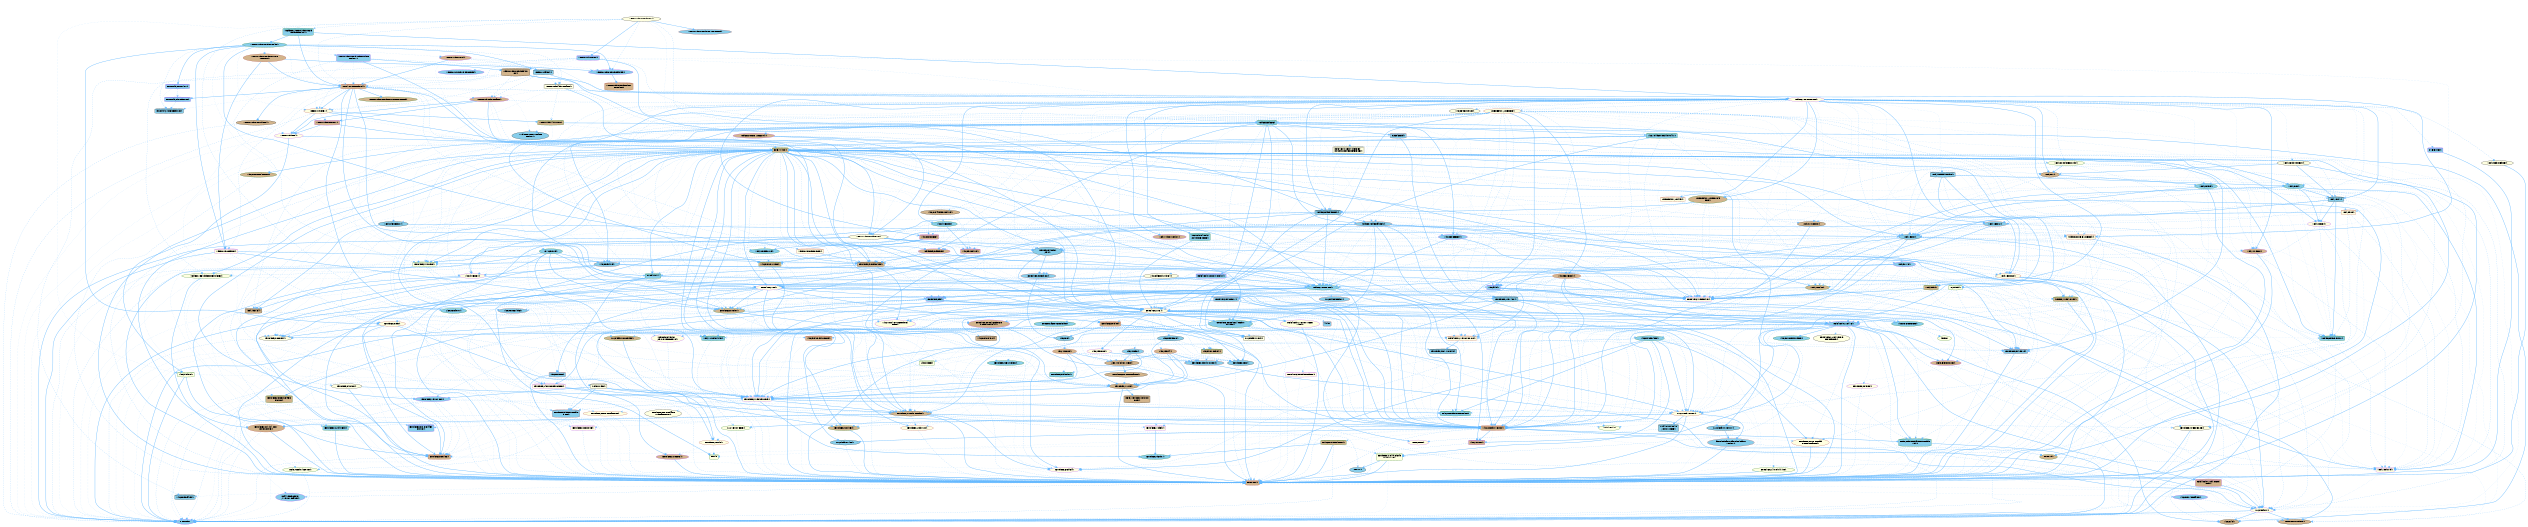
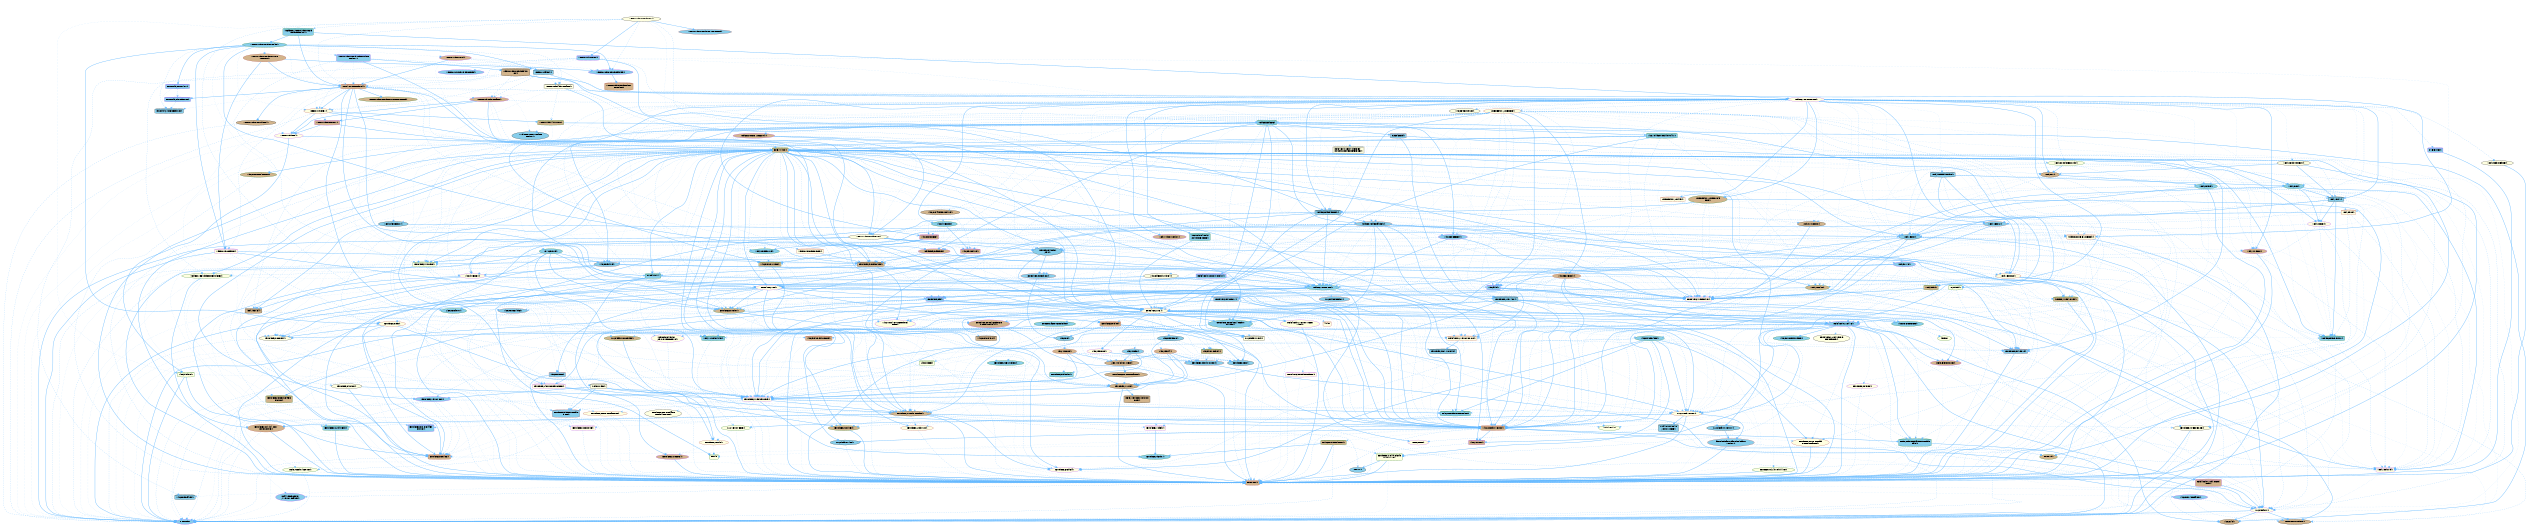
node "limits": fillcolor skyblue -> lightyellow
node "Templates/CopyQualifiers AndRefsFromTo.h": label "Templates/CopyQualifiers AndRefsFromTo.h" -> "Templates/CopyQualifiers UseBitwiseSwap.h"
node "Traits/IsCharEncodingCompatible With.h": label "Traits/IsCharEncodingCompatible With.h" -> "Traits/IsCharEncodingCompatible Guid.h"
node "Containers/AllowShrinking.h": label "Containers/AllowShrinking.h" -> "RangeBound/AllowShrinking.h"
